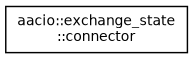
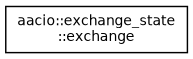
node "aacio::exchange_state ::connector": label "aacio::exchange_state ::connector" -> "aacio::exchange_state ::exchange"
